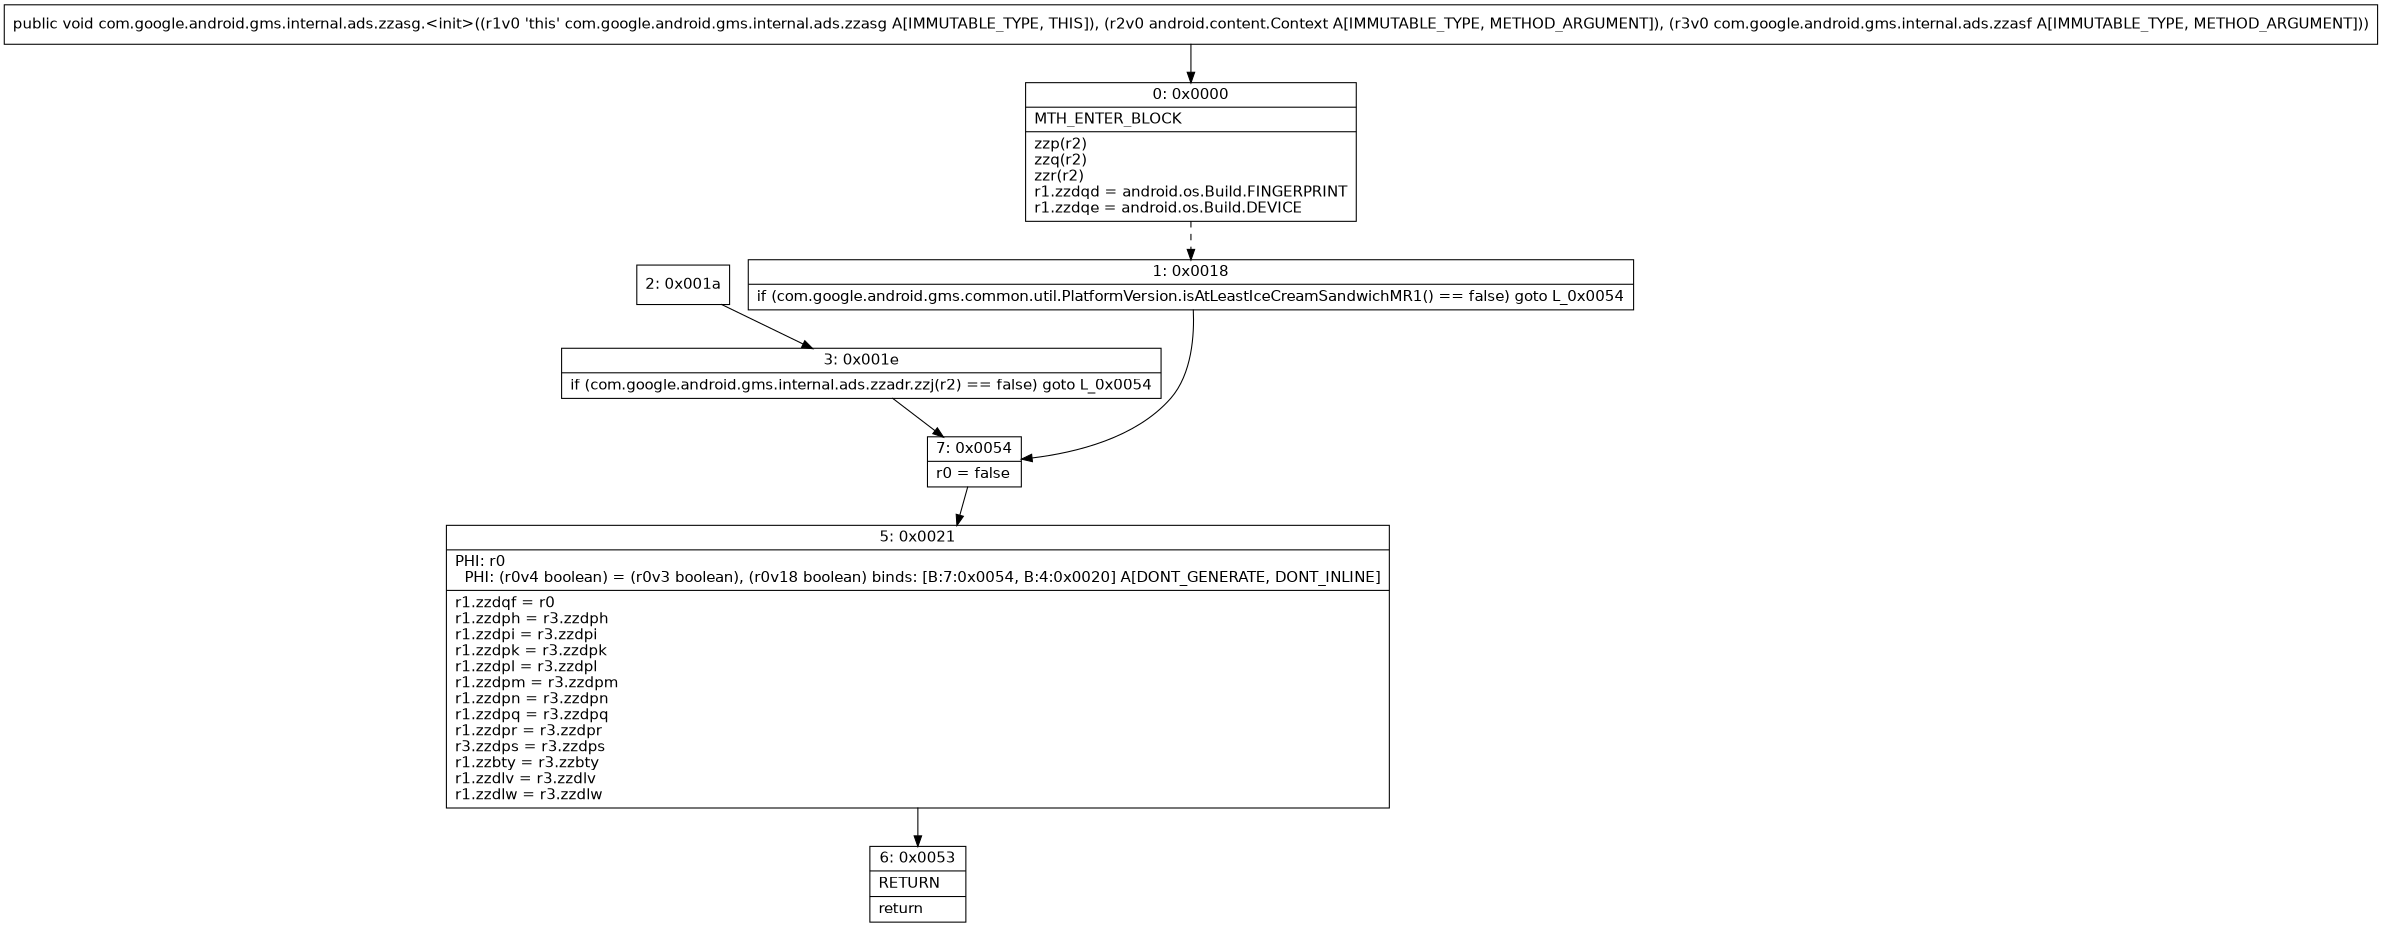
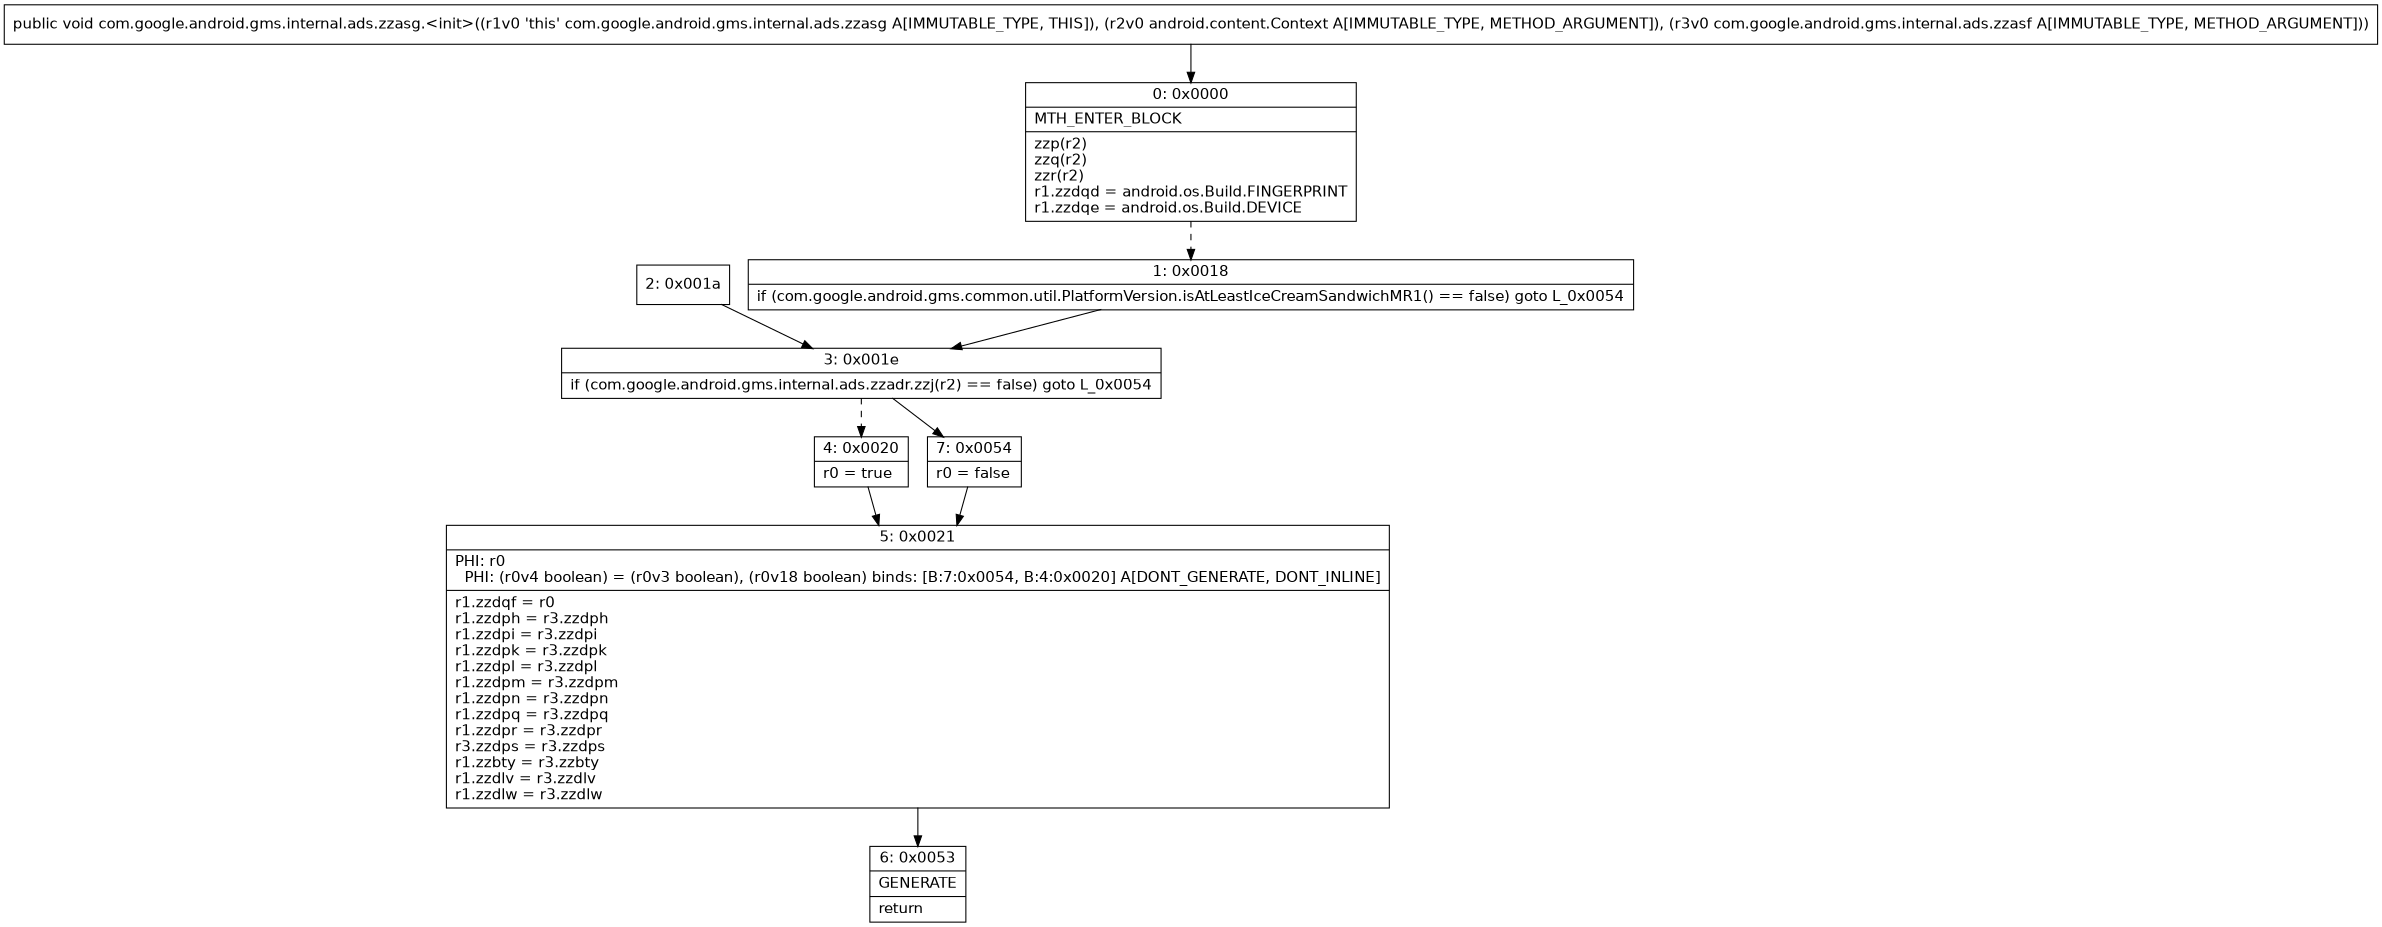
edge "1: 0x0018" -> "7: 0x0054": now "1: 0x0018" -> "3: 0x001e"
node "4: 0x0020": added
node "6: 0x0053": text "RETURN" -> "GENERATE"
